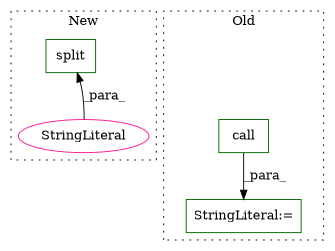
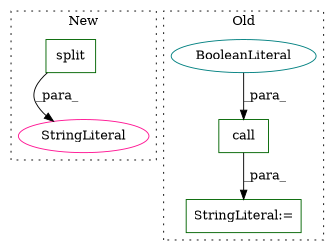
node "BooleanLiteral": added
edge "StringLiteral" -> "split": reversed
